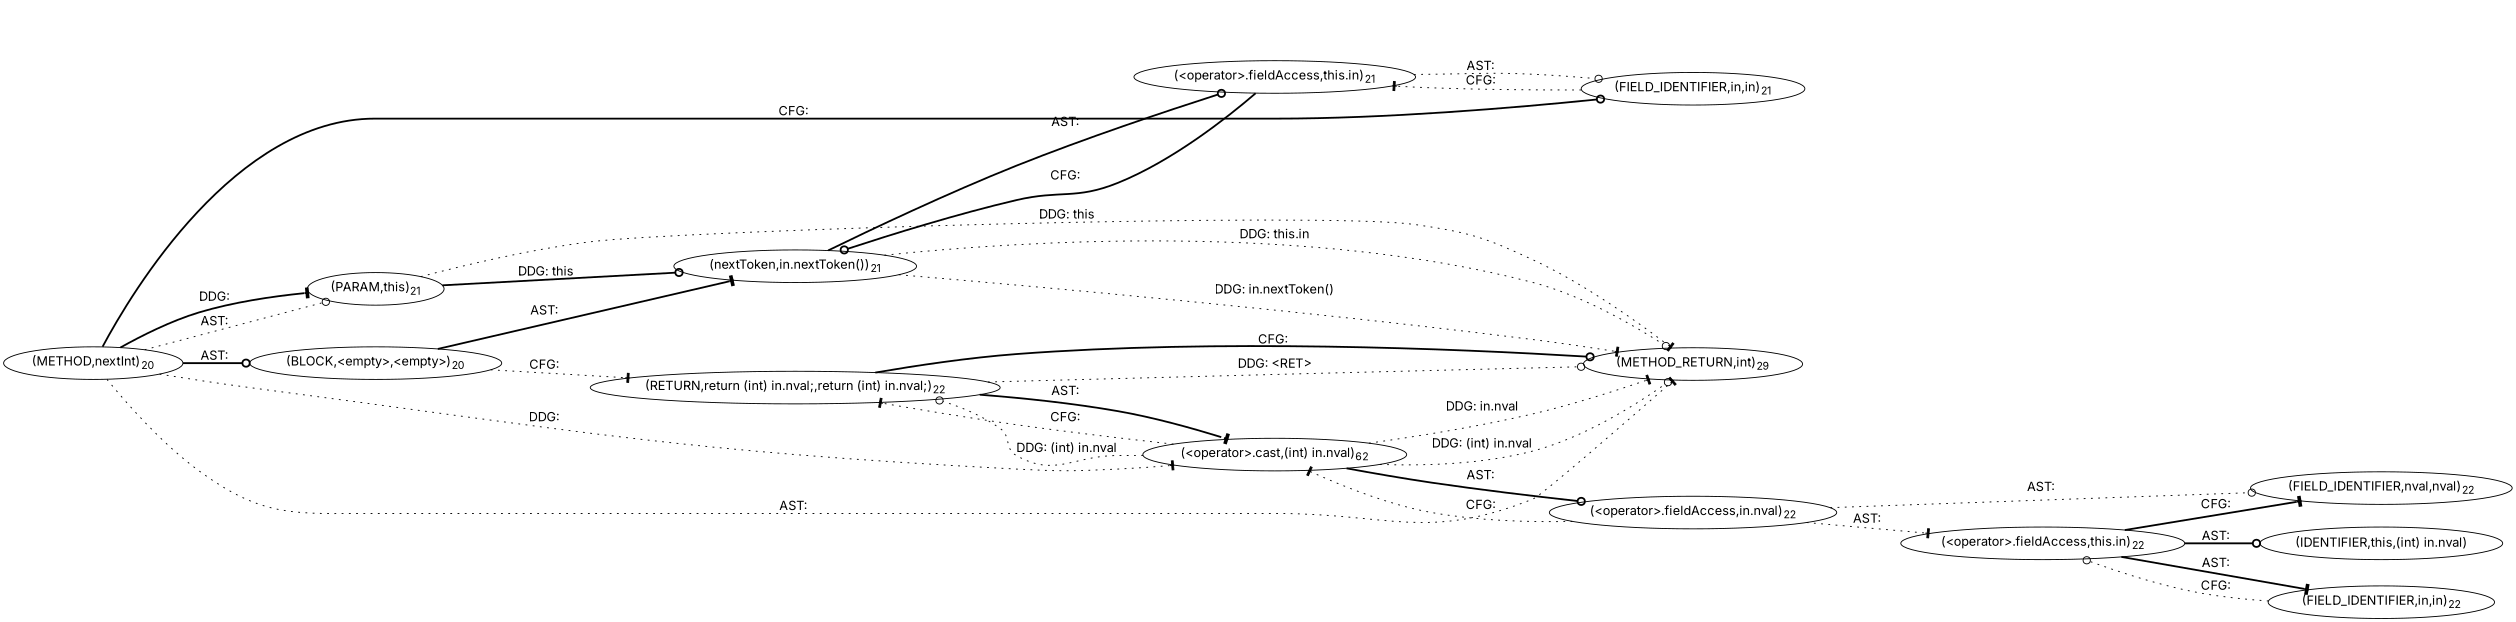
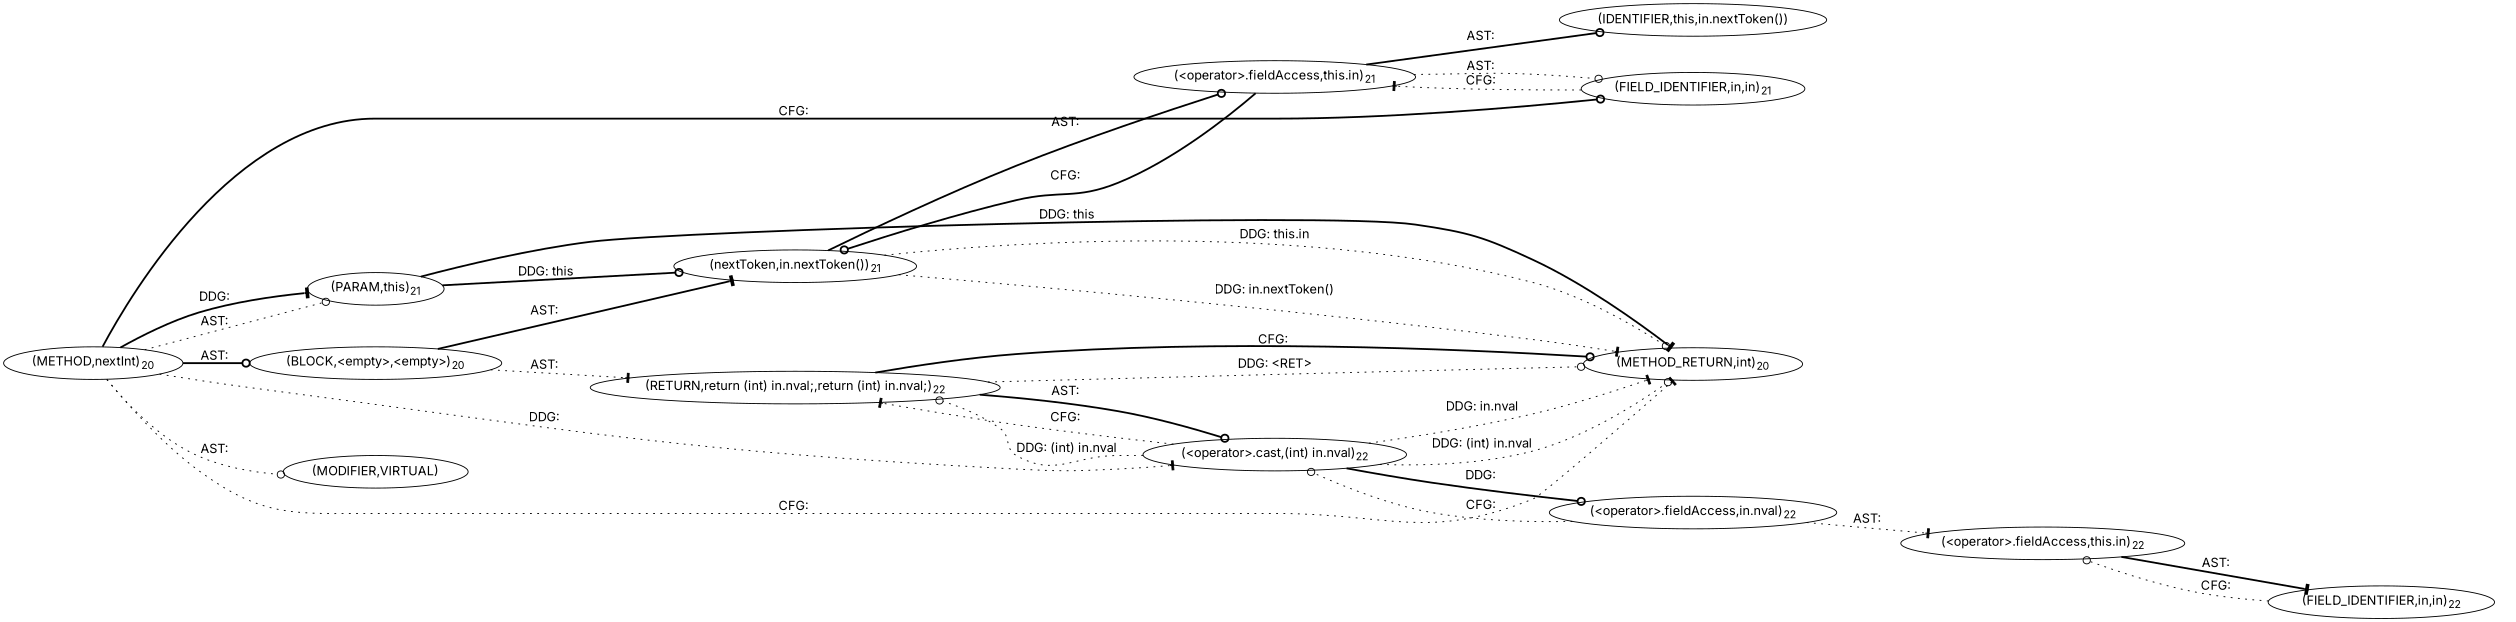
node "(IDENTIFIER,this,in.nextToken())": added
edge "(PARAM,this)" -> "(METHOD_RETURN,int)": style dotted -> bold
node "(METHOD_RETURN,int)": text "29" -> "20"
edge "(BLOCK,<empty>,<empty>)" -> "(RETURN,return (int) in.nval;,return (int) in.nval;)": label "CFG: " -> "AST: "
edge "(RETURN,return (int) in.nval;,return (int) in.nval;)" -> "(<operator>.cast,(int) in.nval)": arrowhead tee -> odot
node "(<operator>.cast,(int) in.nval)": text "62" -> "22"
node "(MODIFIER,VIRTUAL)": added
edge "(<operator>.cast,(int) in.nval)" -> "(<operator>.fieldAccess,in.nval)": label "AST: " -> "DDG: "
node "(FIELD_IDENTIFIER,nval,nval)": removed
edge "(METHOD,nextInt)" -> "(METHOD_RETURN,int)": label "AST: " -> "CFG: "
edge "(<operator>.fieldAccess,in.nval)" -> "(<operator>.cast,(int) in.nval)": arrowhead tee -> odot
node "(IDENTIFIER,this,(int) in.nval)": removed
